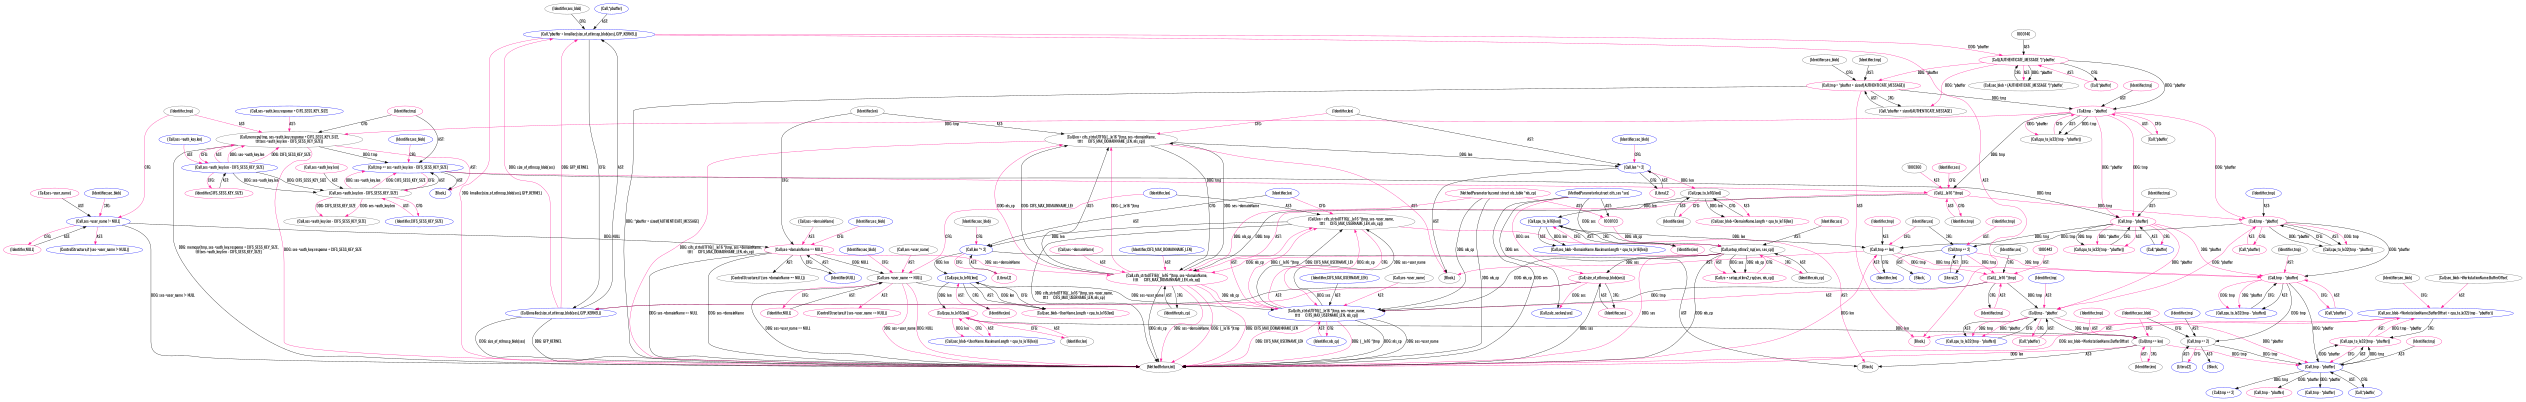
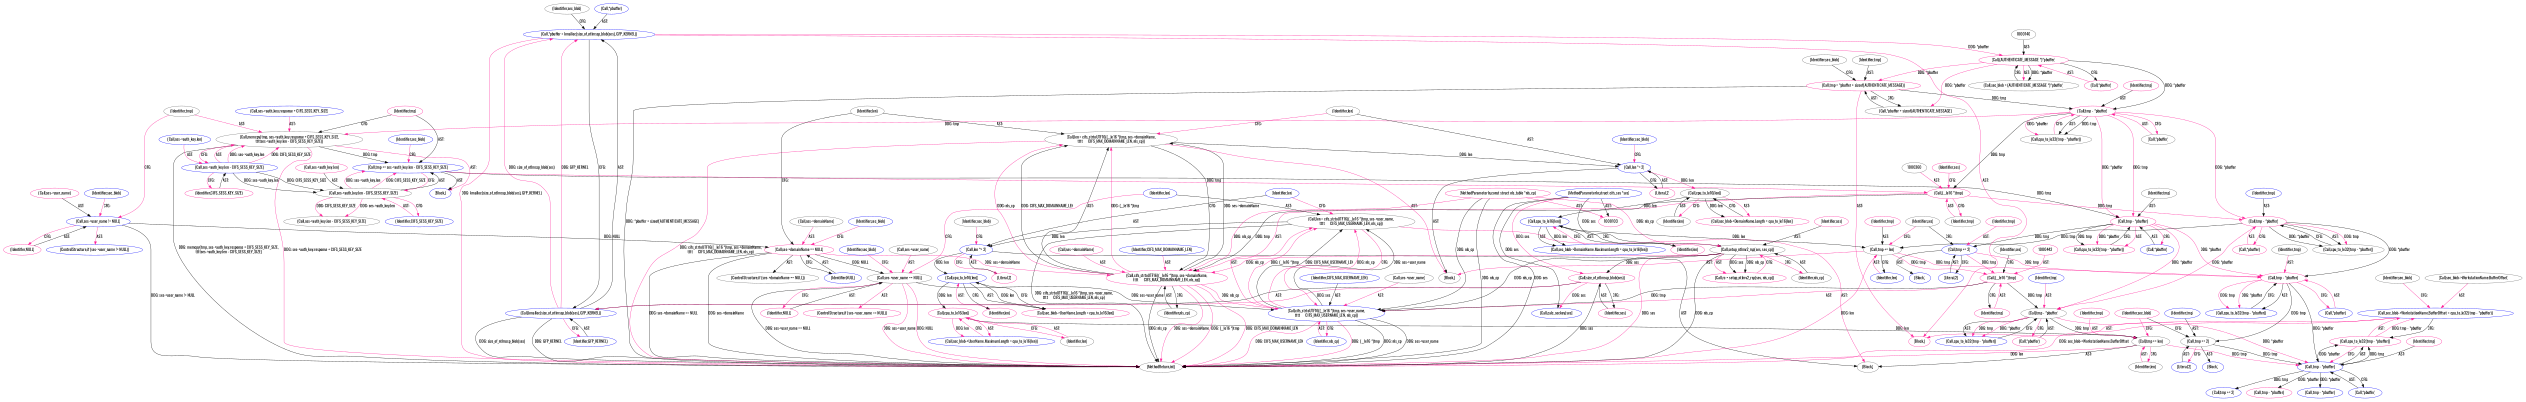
edge "1000103" -> "(Call,setup_ntlmv2_rsp(ses, ses_cp))": now "(MethodParameterIn,const struct nls_table *nls_cp)" -> "(Call,setup_ntlmv2_rsp(ses, ses_cp))"
node "(Identifier,GFP_KERNEL)": added
